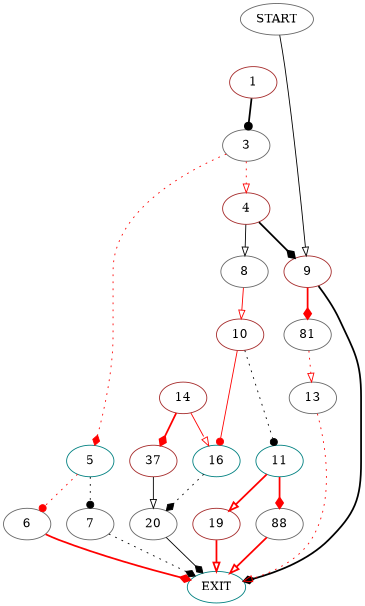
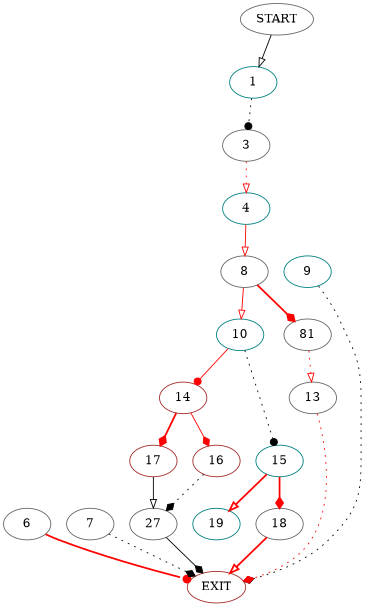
node "1": color brown -> teal
edge "1" -> "3": style bold -> dotted
edge "START" -> "9": now "START" -> "1"
node "4": color brown -> teal
edge "4" -> "8": color black -> red
edge "4" -> "9": removed
node "9": color brown -> teal
edge "9" -> "81": now "8" -> "81"
node "10": color brown -> teal
edge "10" -> "16": now "10" -> "14"
edge "14" -> "16": arrowhead onormal -> diamond
edge "9" -> "EXIT": style bold -> dotted
node "5": removed
node "37": label "37" -> "17"
node "16": color teal -> brown
node "11": label "11" -> "15"
edge "13" -> "EXIT": arrowhead onormal -> diamond
node "20": label "20" -> "27"
node "19": color brown -> teal
node "88": label "88" -> "18"
edge "19" -> "EXIT": removed
edge "6" -> "EXIT": arrowhead diamond -> dot
node "EXIT": color teal -> brown
